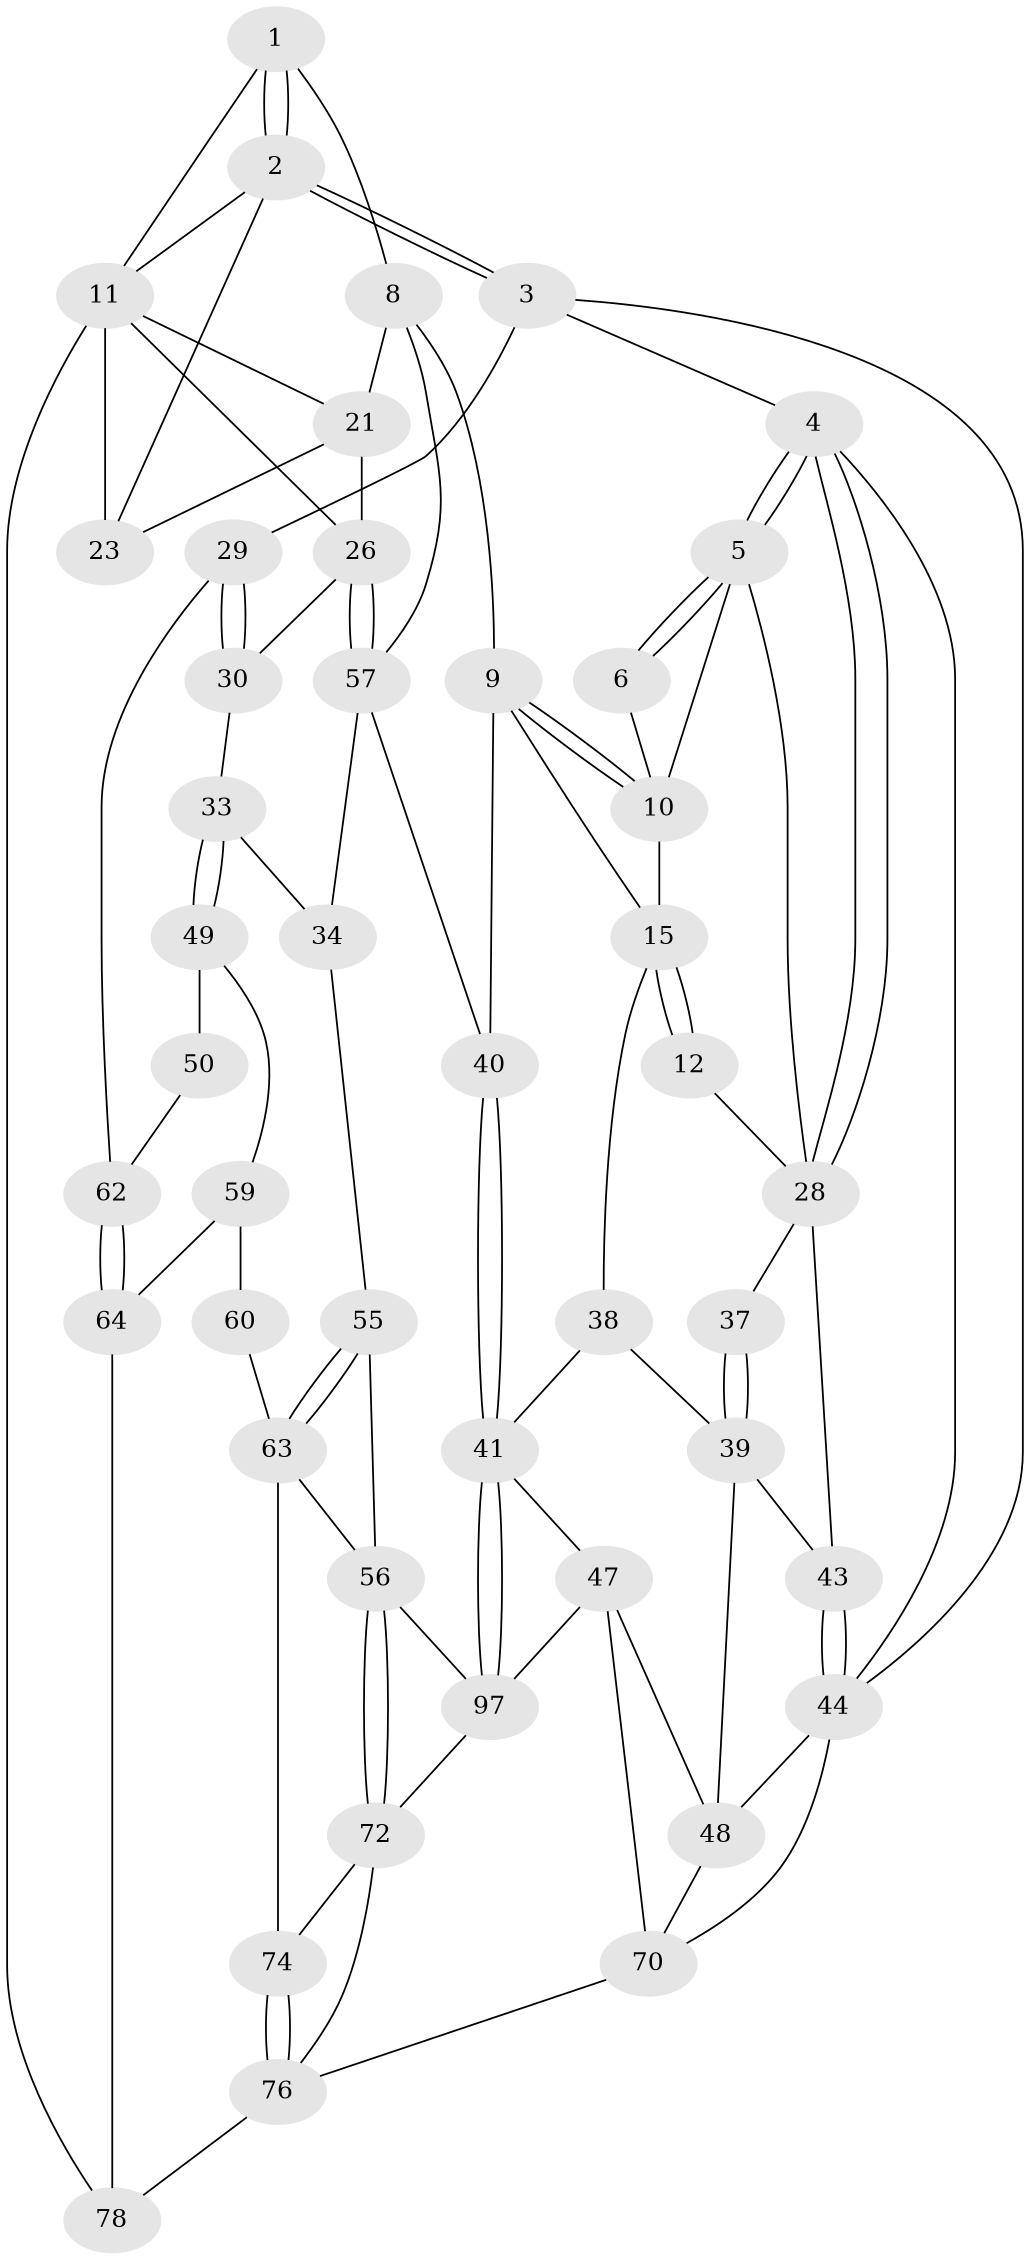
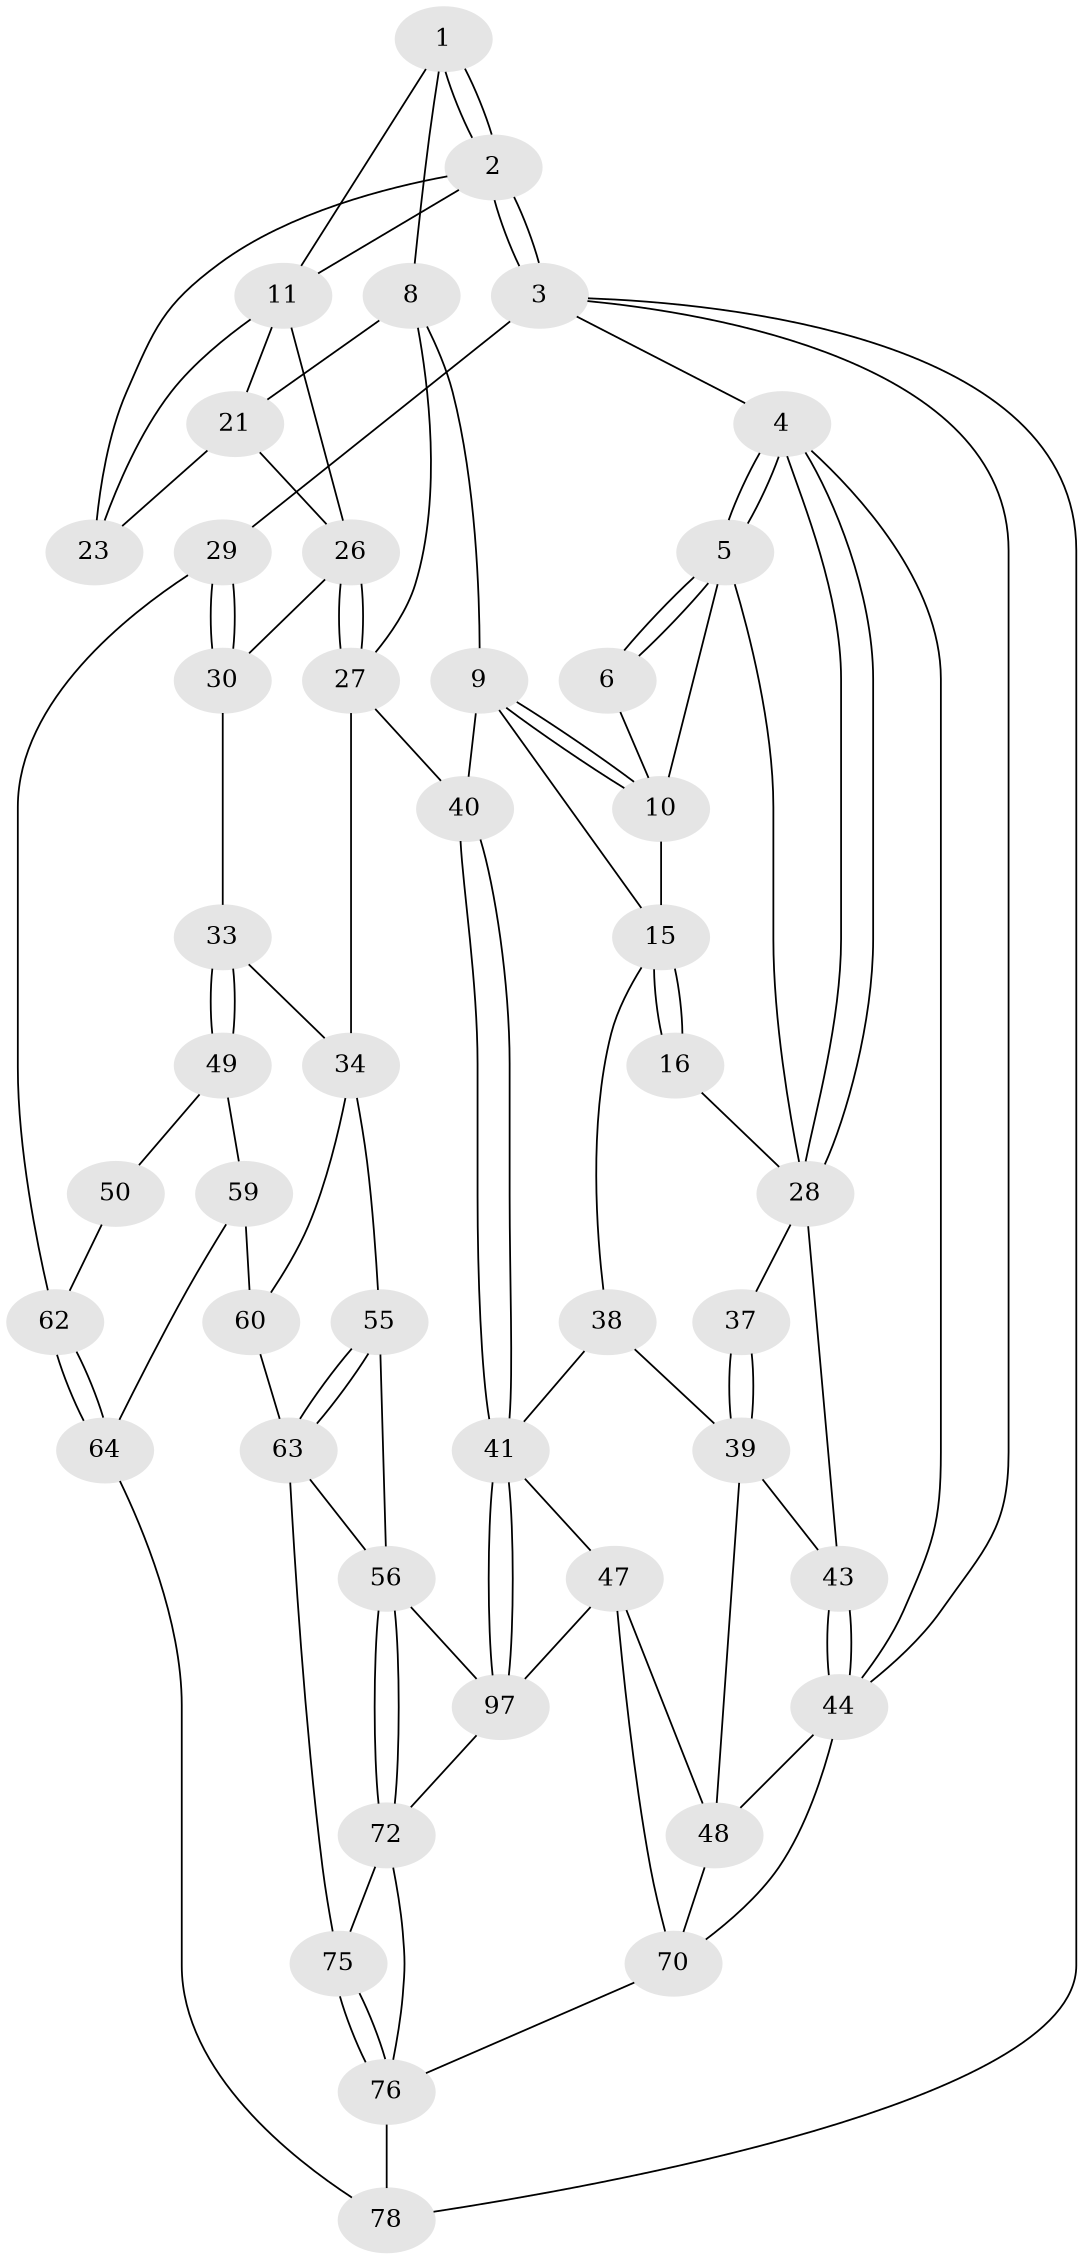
node "57": label "57" -> "27"
node "12": label "12" -> "16"
edge "34" -- "60": added
edge "11" -- "78": now "3" -- "78"
node "74": label "74" -> "75"
